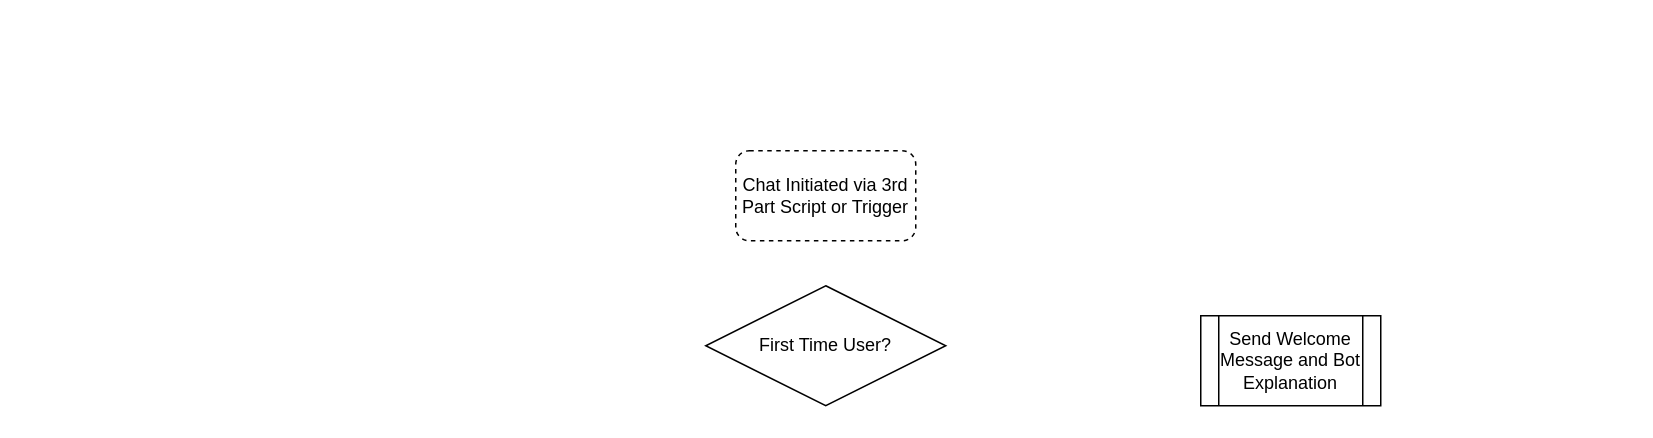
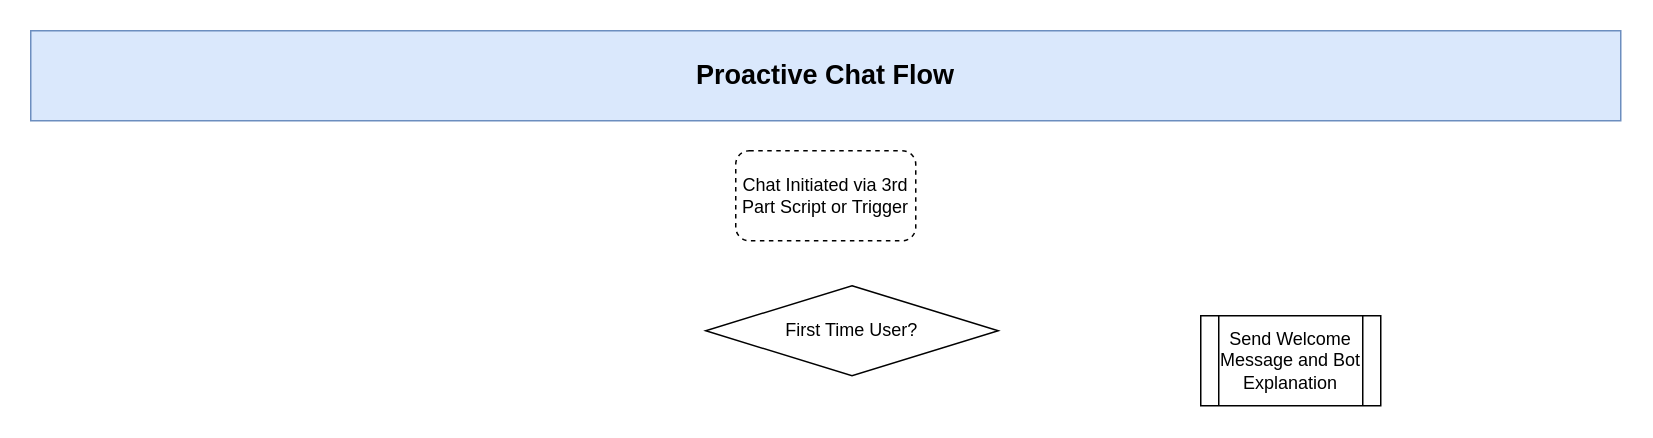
node "Proactive Chat Flow": added
node "First Time User?": size 240x120 -> 293x90
